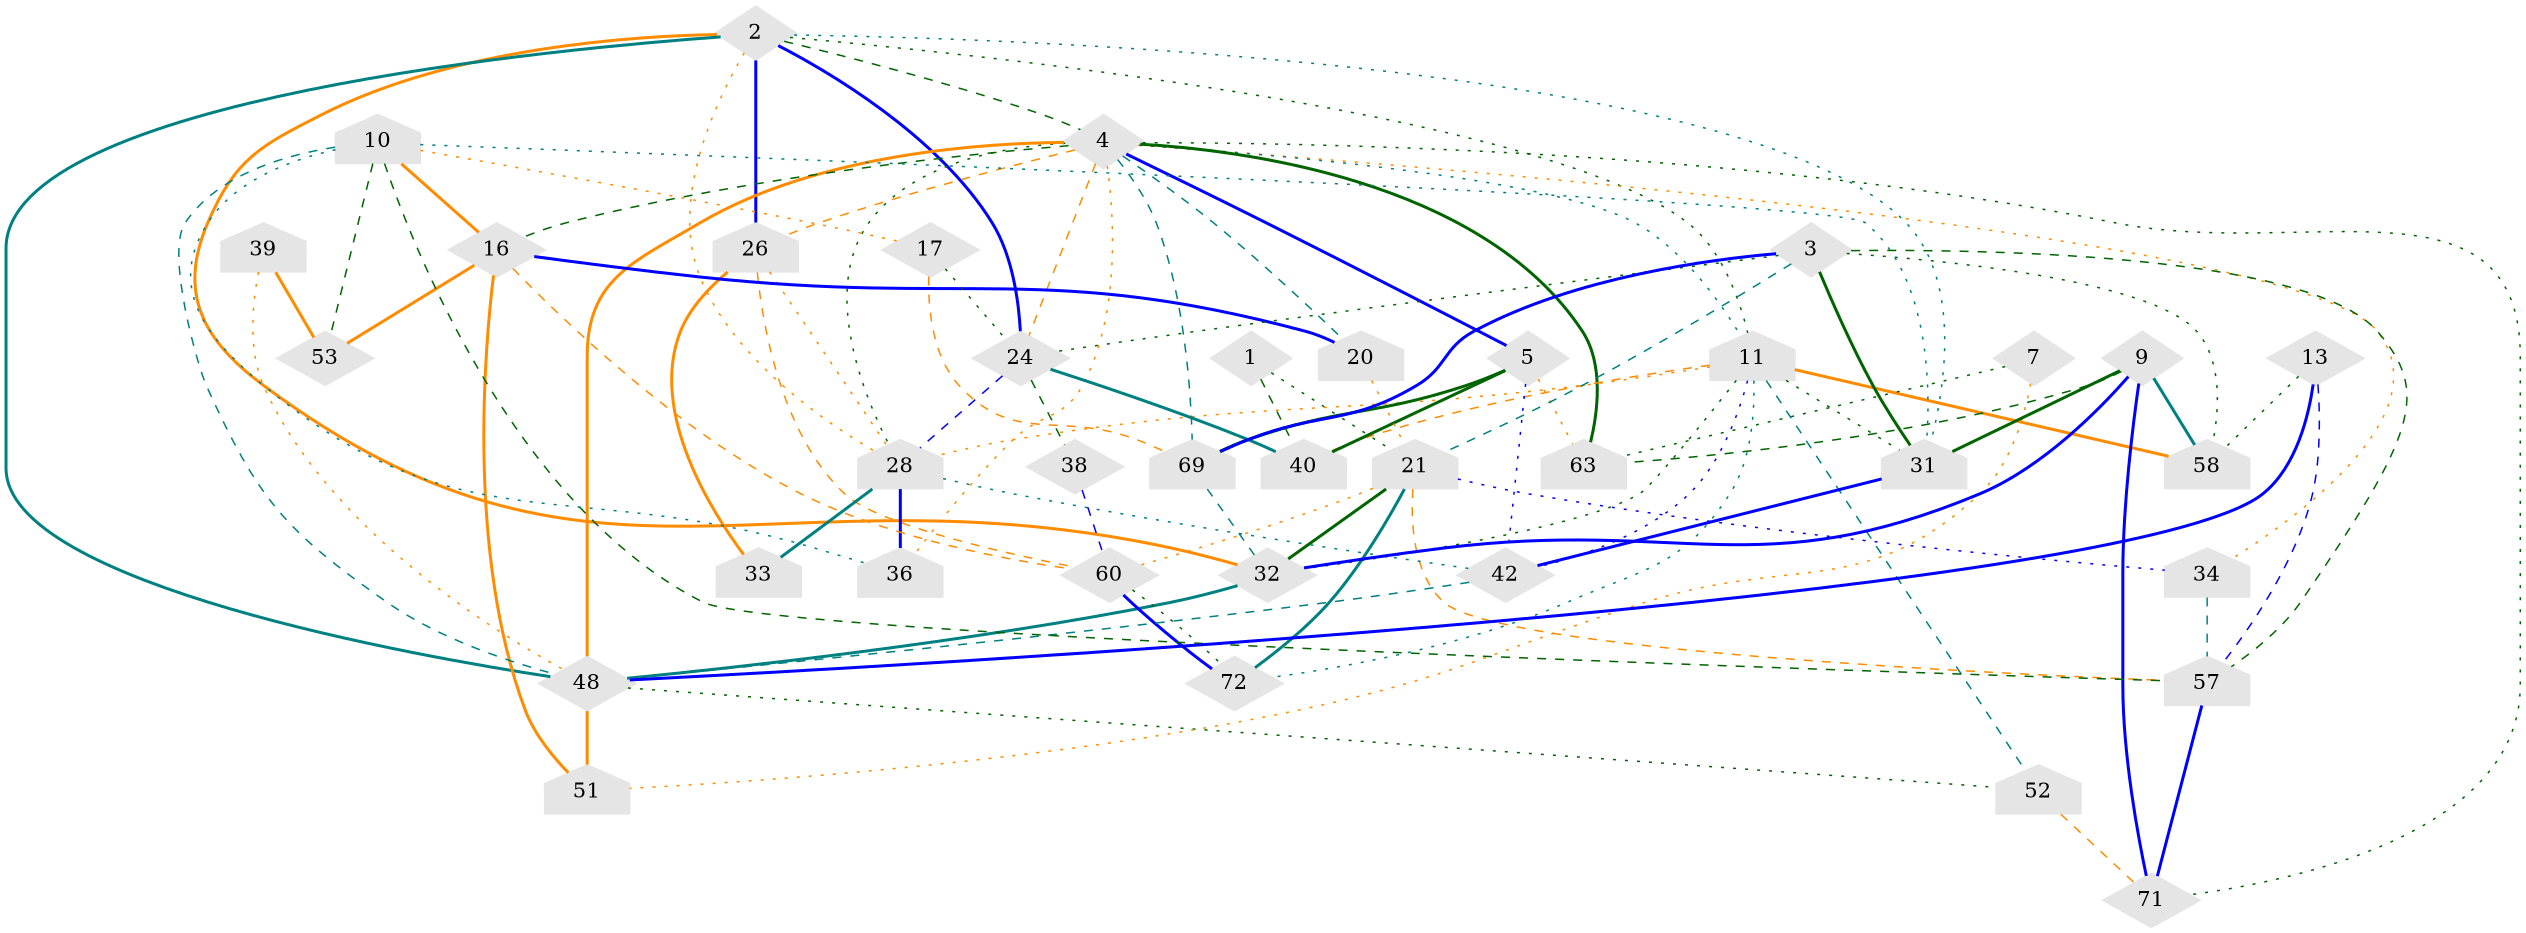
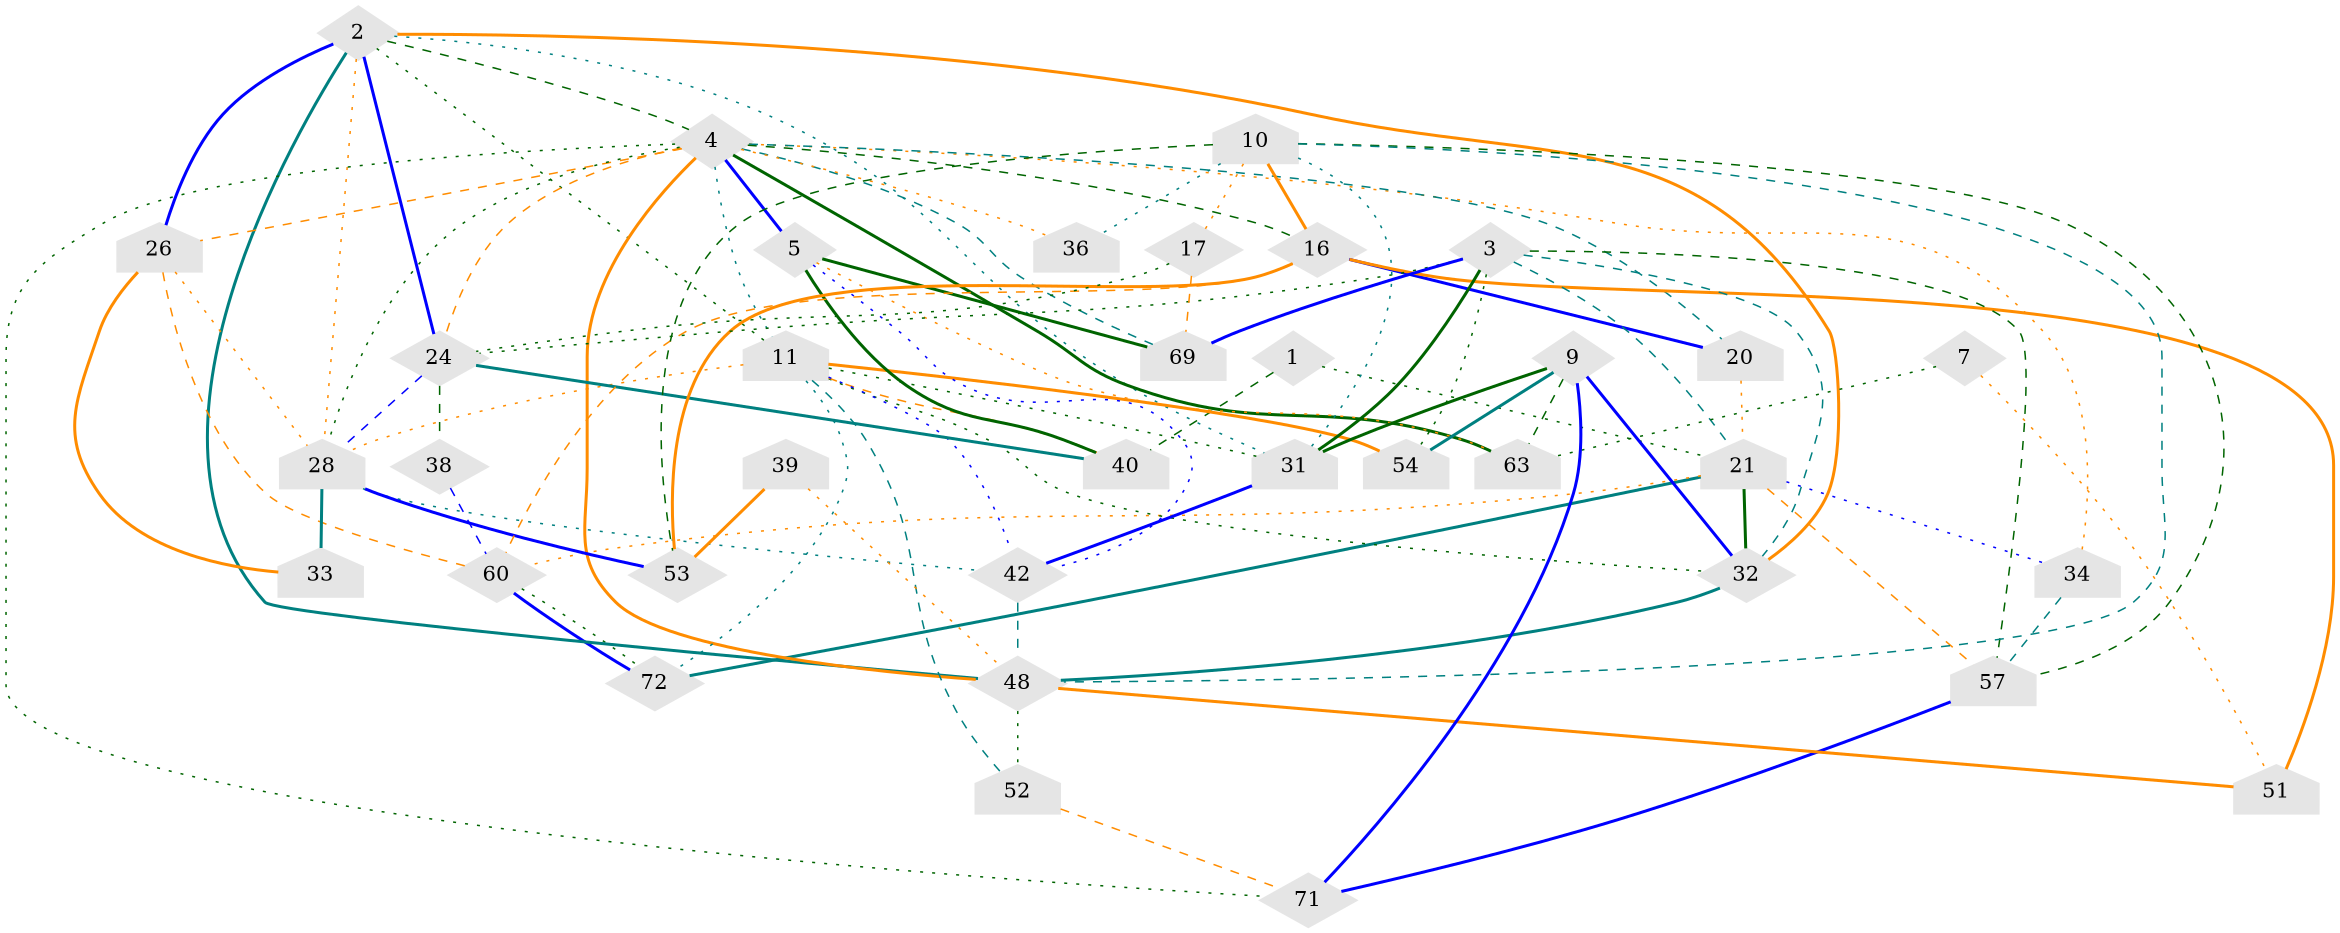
node "13": removed
node "58": label "58" -> "54"
edge "28" -- "36": now "28" -- "53"
edge "69" -- "32": now "3" -- "32"
